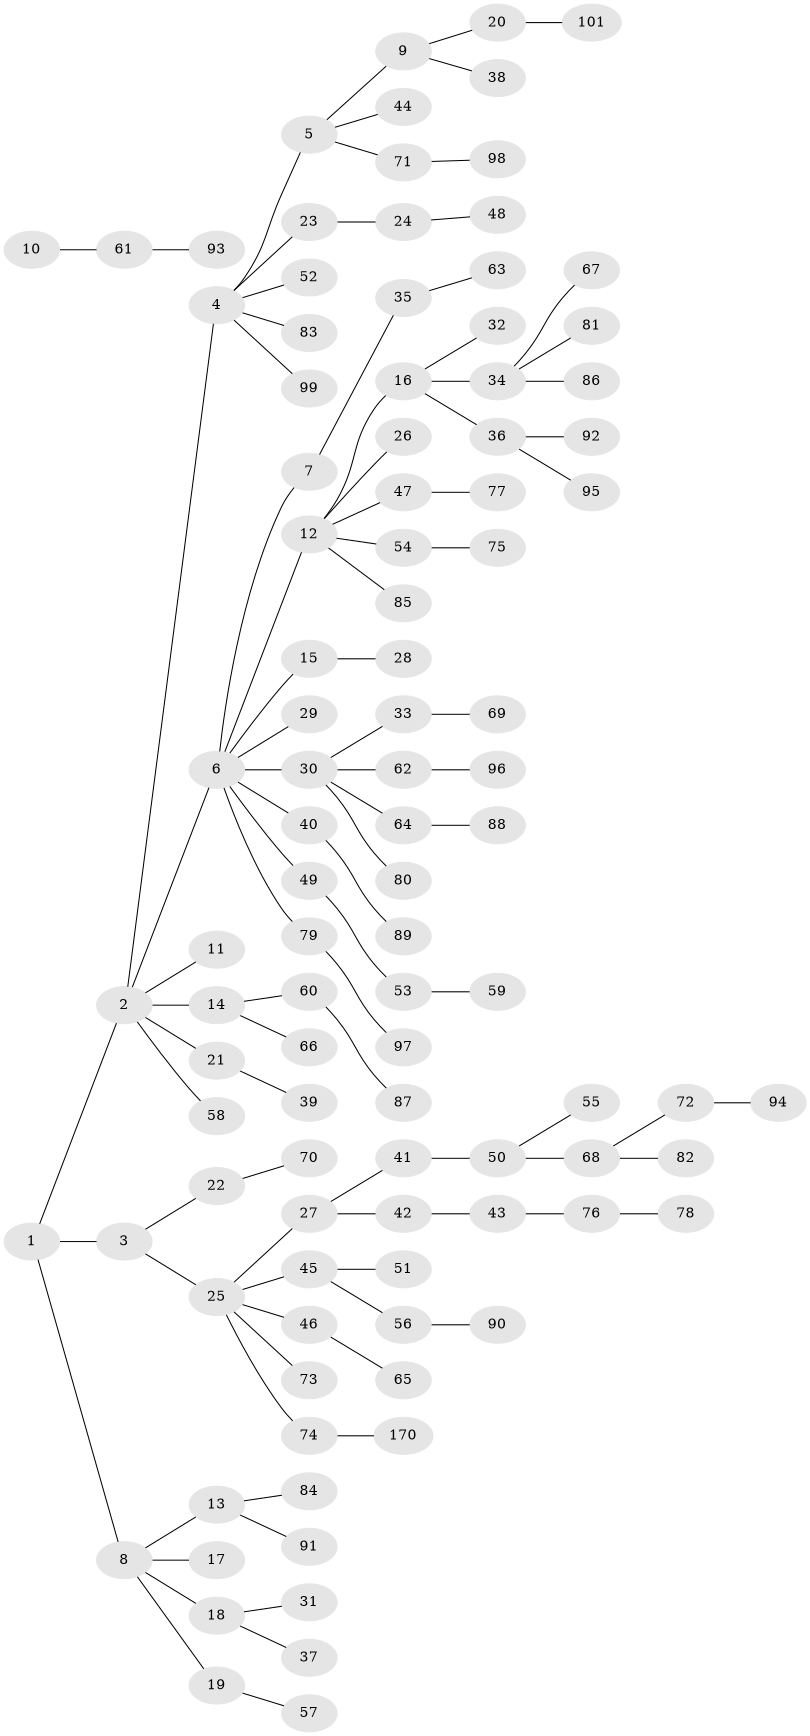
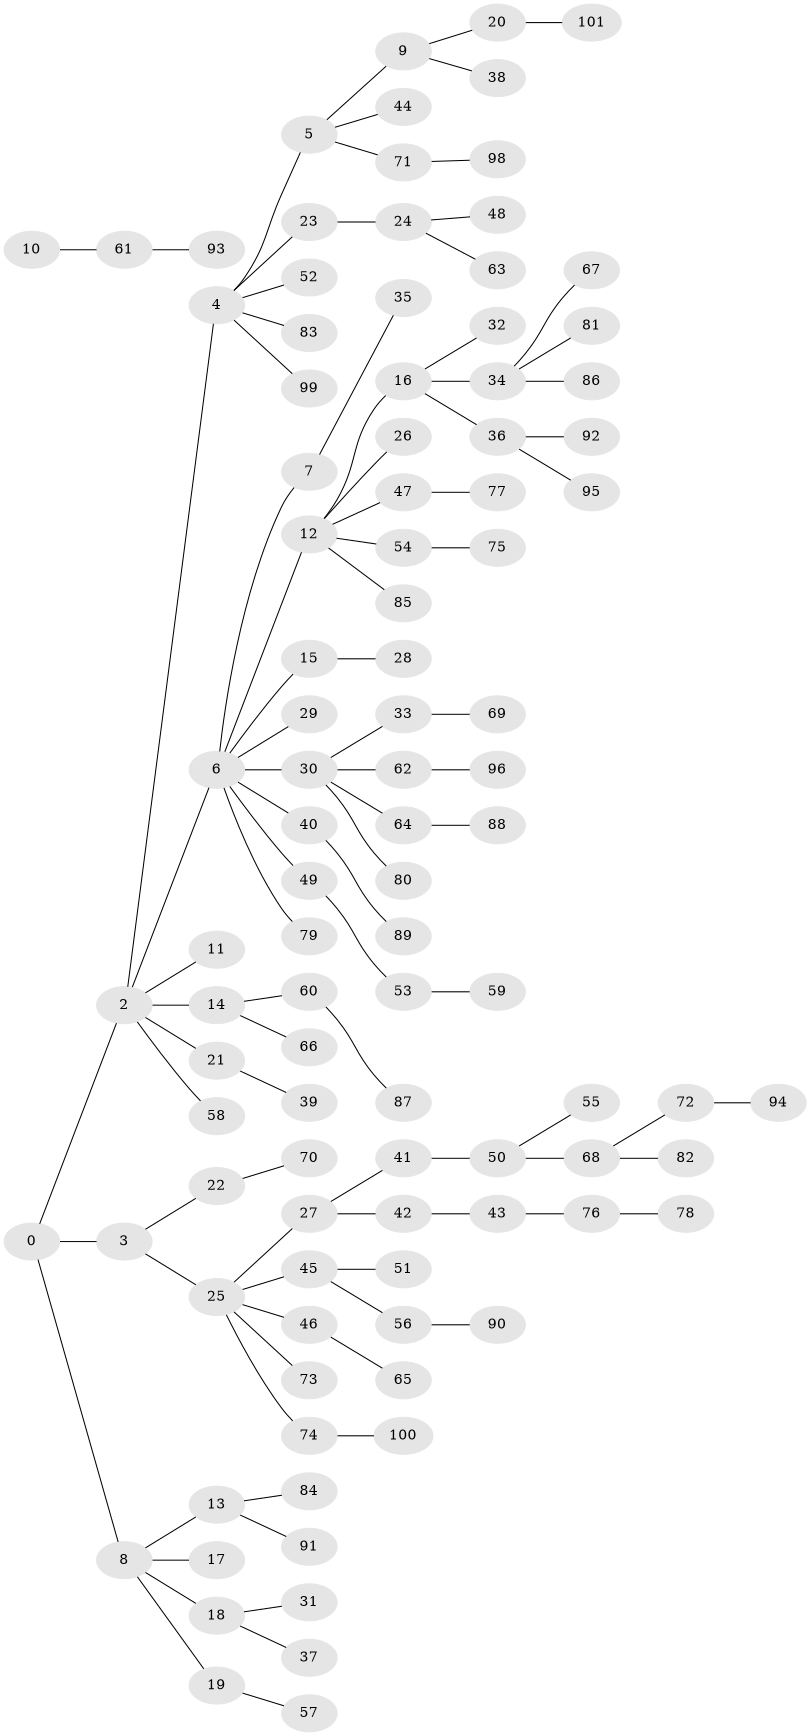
edge "63" -- "35": now "63" -- "24"
node "97": removed
node "1": label "1" -> "0"
node "170": label "170" -> "100"
